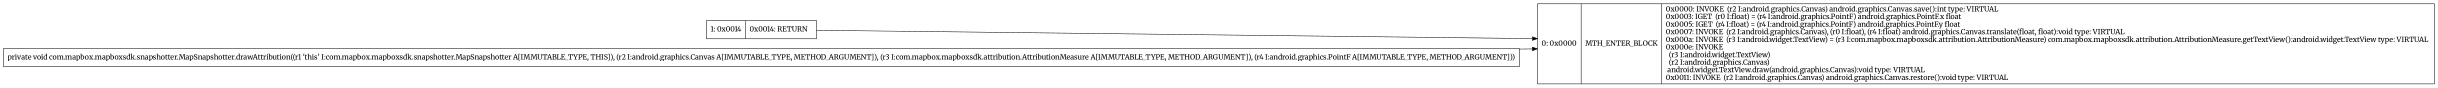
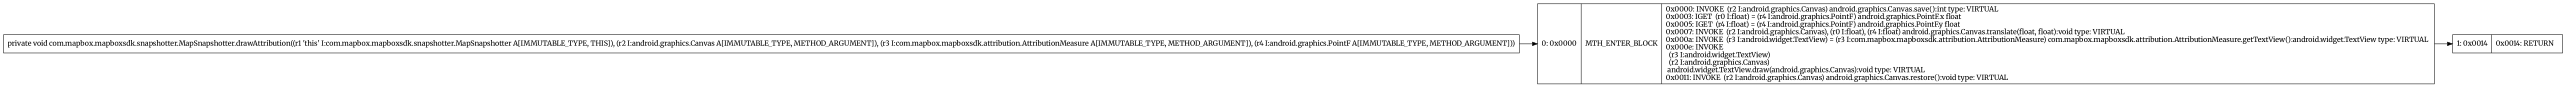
edge "1: 0x0014" -> "0: 0x0000": reversed
